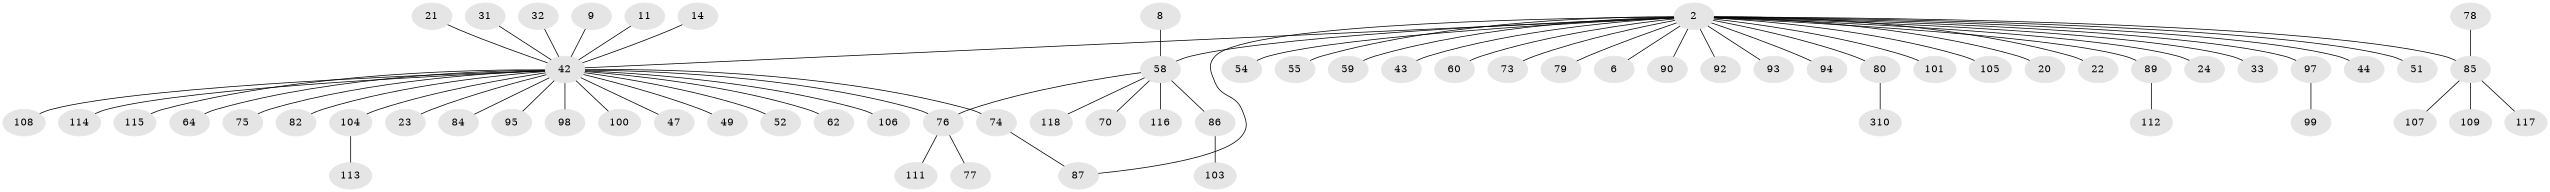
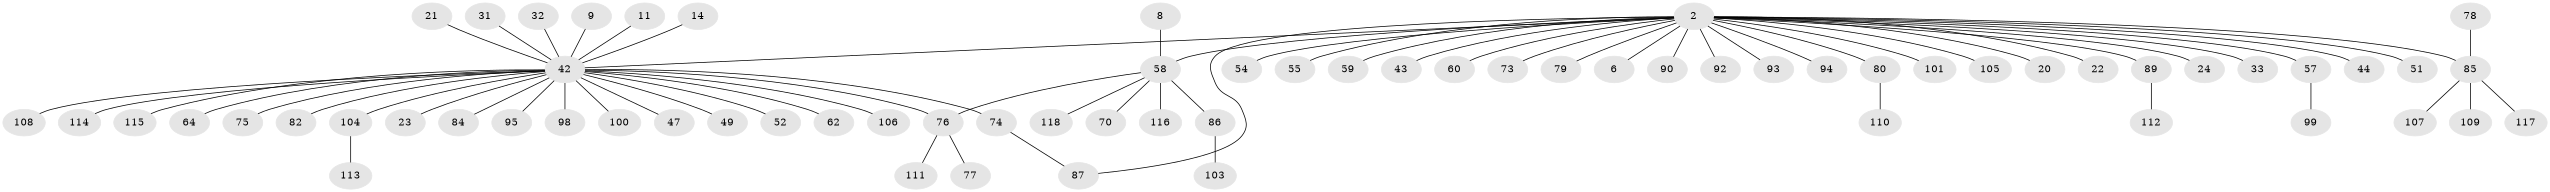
node "97": label "97" -> "57"
node "310": label "310" -> "110"
